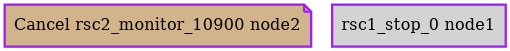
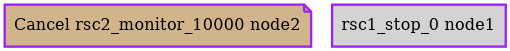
node "Cancel rsc2_monitor_10900 node2": label "Cancel rsc2_monitor_10900 node2" -> "Cancel rsc2_monitor_10000 node2"
